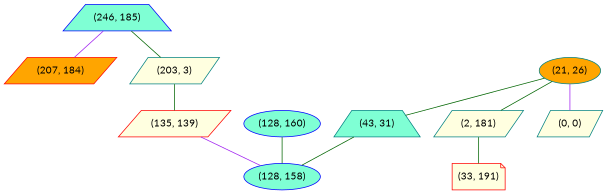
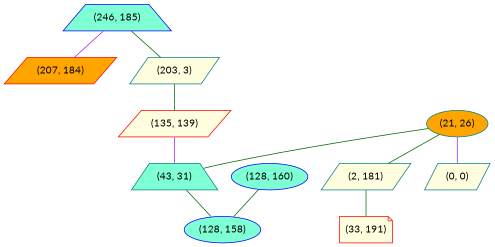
edge "(135, 139)" -- "(128, 158)": now "(135, 139)" -- "(43, 31)"
